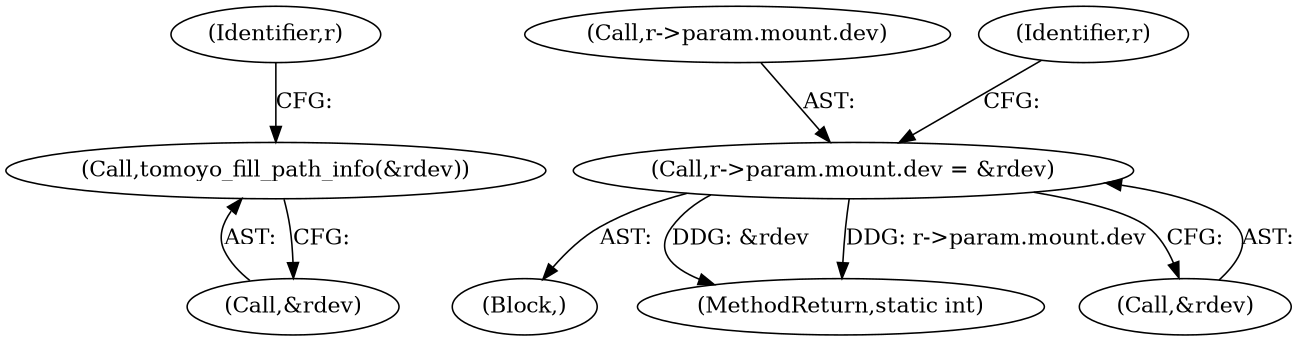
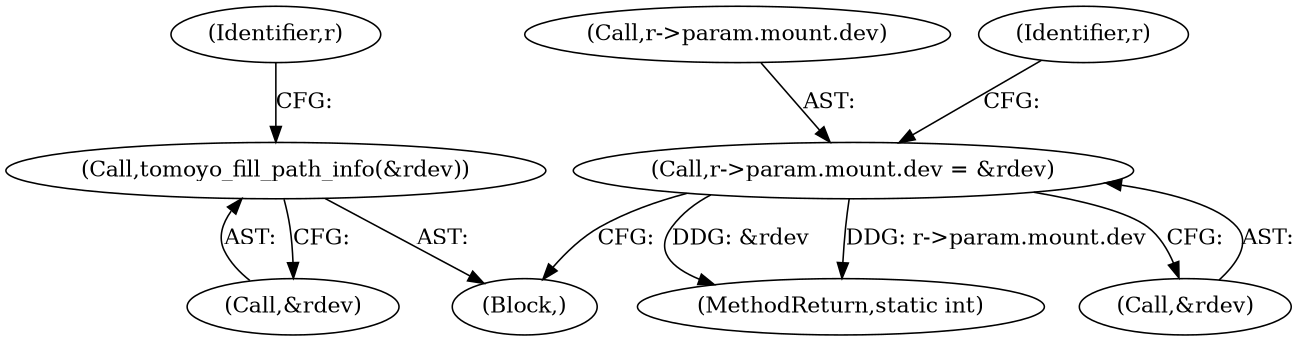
edge "(Call,tomoyo_fill_path_info(&rdev))" -> "(Block,)": added, label "AST:"
edge "(Call,r->param.mount.dev = &rdev)" -> "(Block,)": label "AST: " -> "CFG: "
